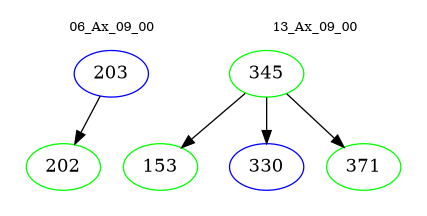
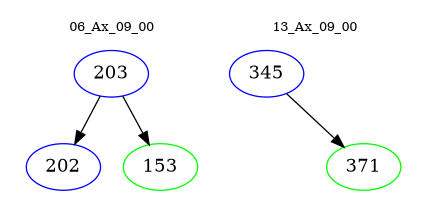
node "345": color green -> blue
edge "345" -> "153": now "203" -> "153"
node "202": color green -> blue
node "330": removed
